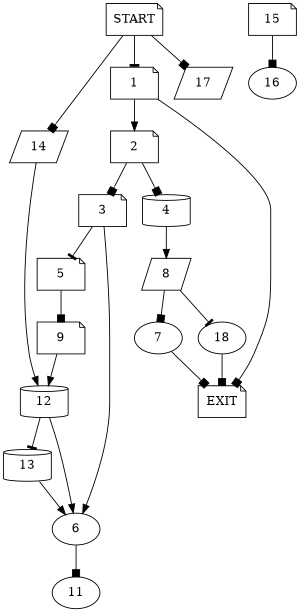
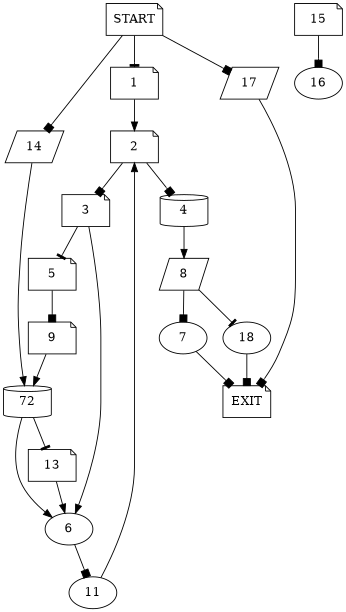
edge "1" -> "EXIT": now "17" -> "EXIT"
edge "11" -> "2": added
node "12": label "12" -> "72"
node "13": shape cylinder -> note
